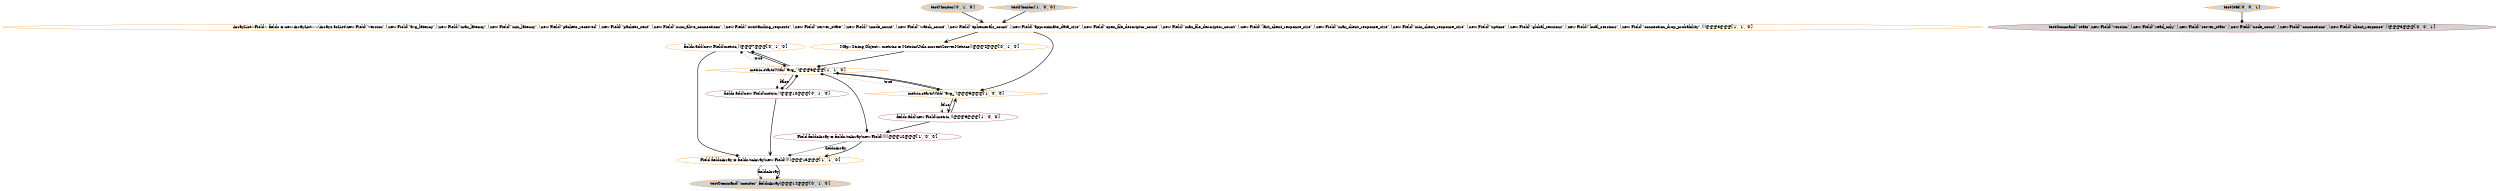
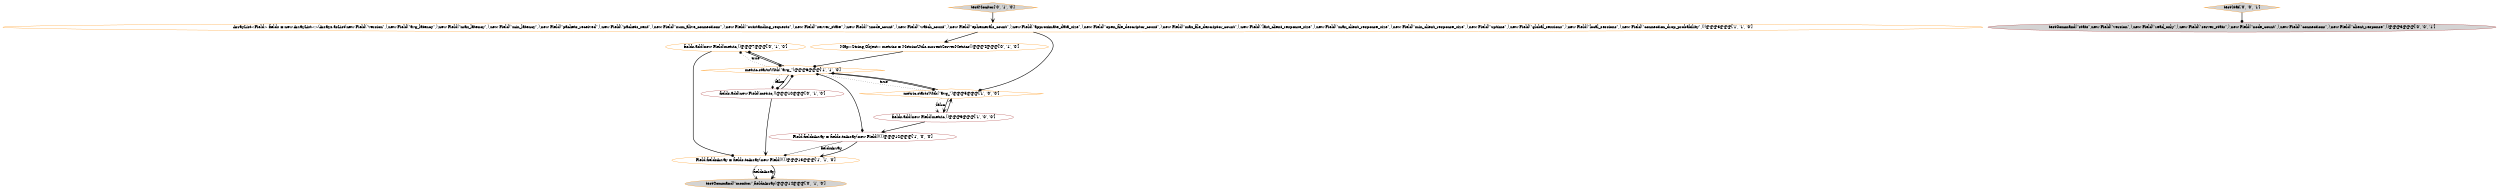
node "testMonitor['0', '1', '0']": shape ellipse -> diamond
node "testMonitor['1', '0', '0']": removed
